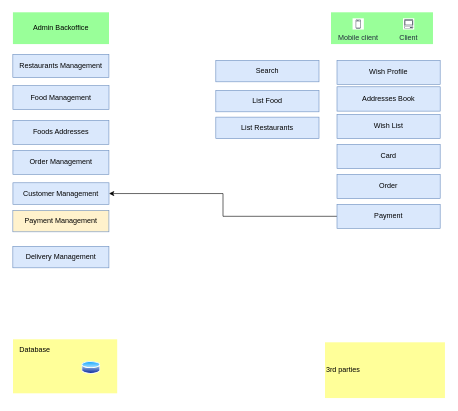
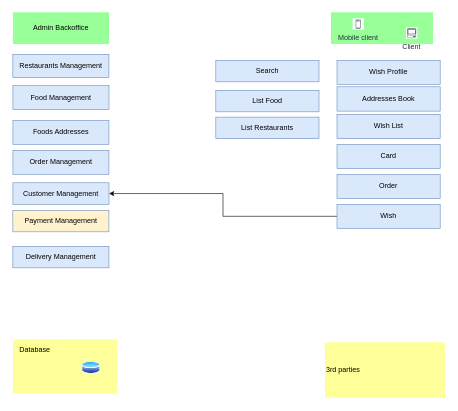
node "Client": moved (409, 24) -> (412, 33)
node "Payment": label "Payment" -> "Wish"
